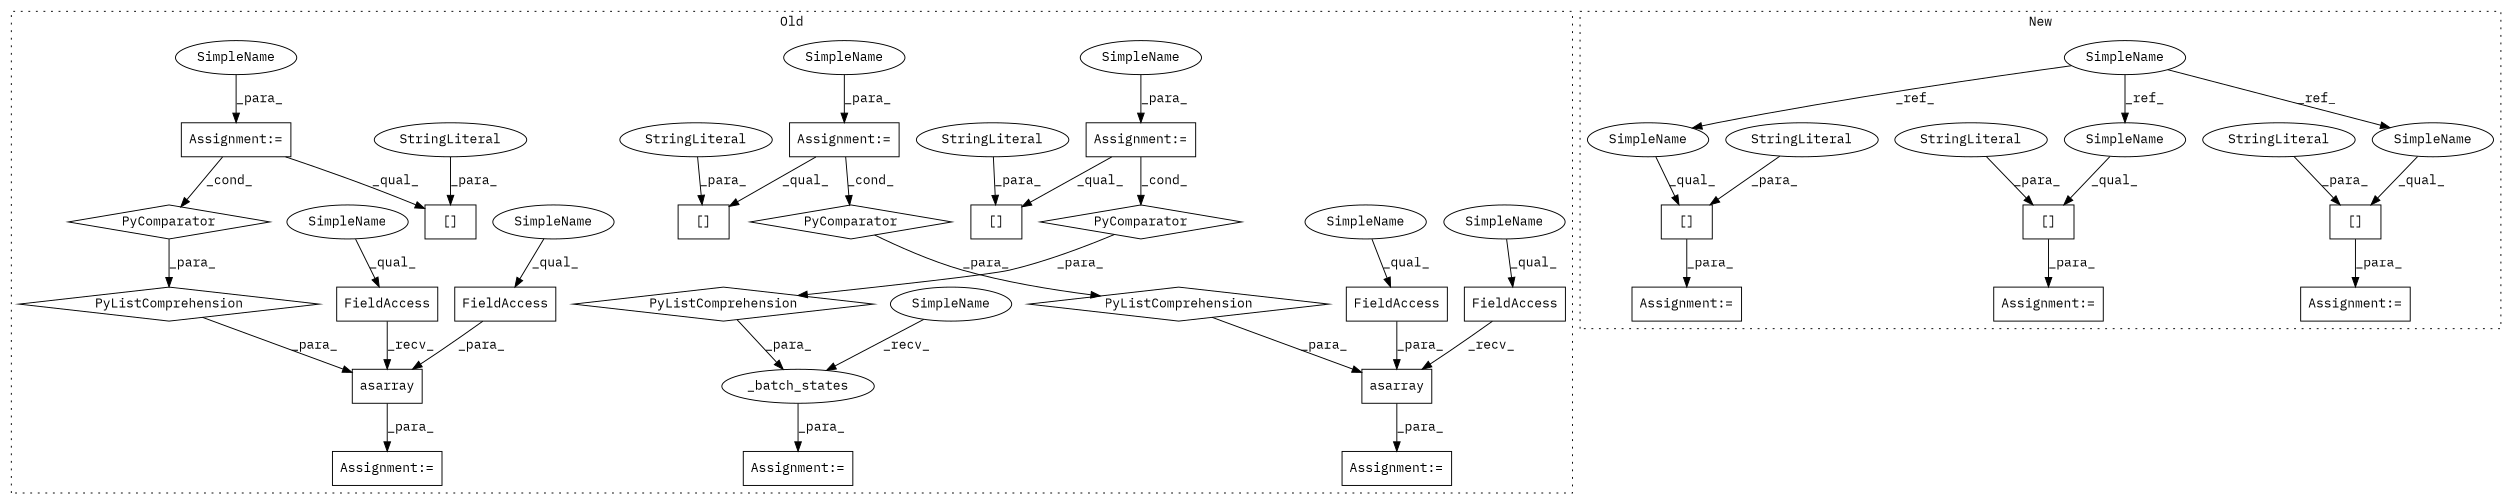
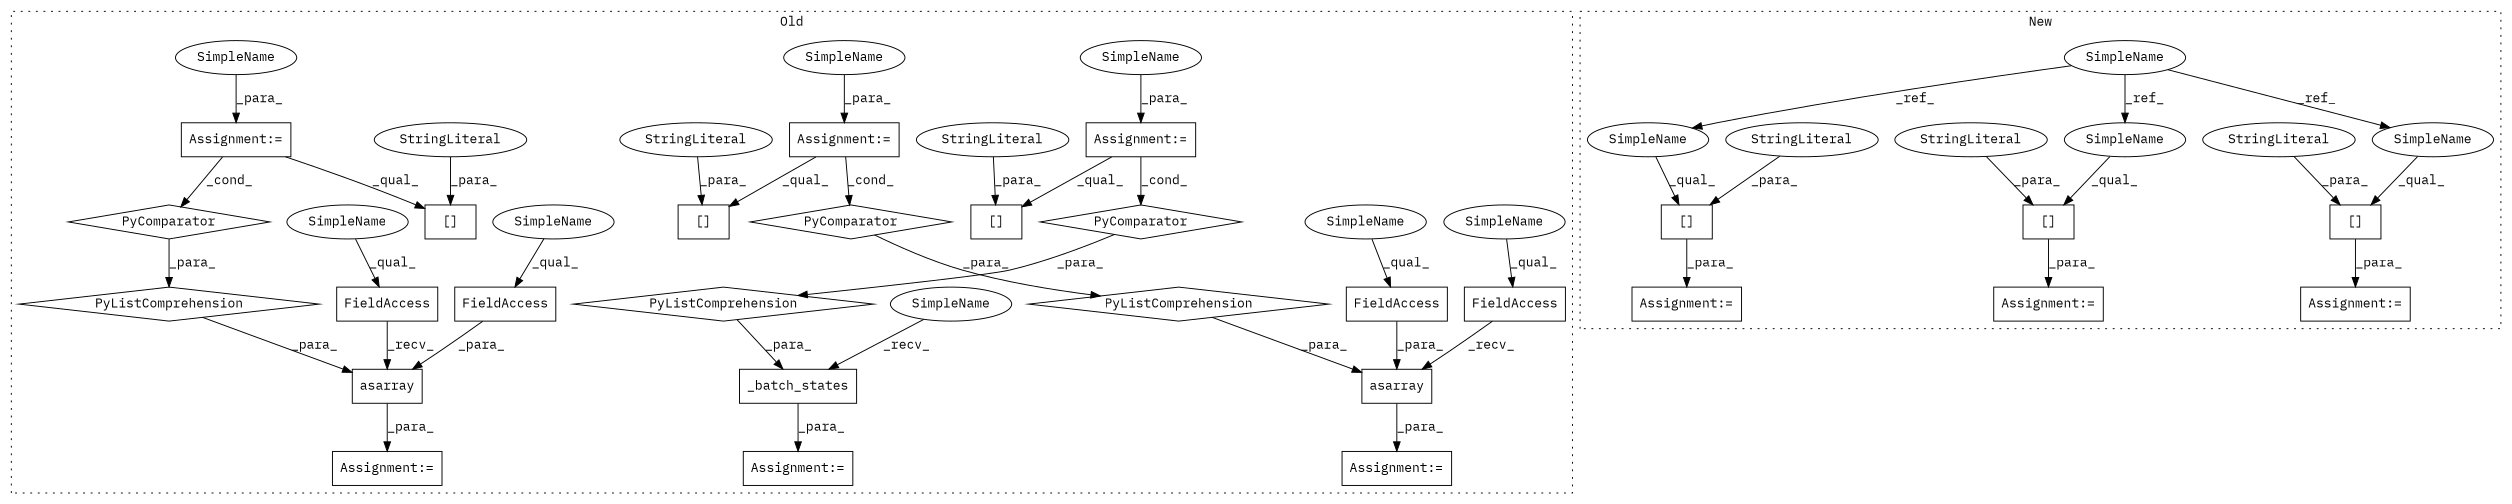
node "_batch_states": shape ellipse -> box
